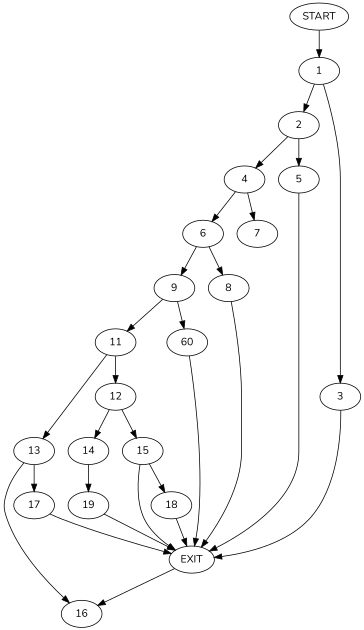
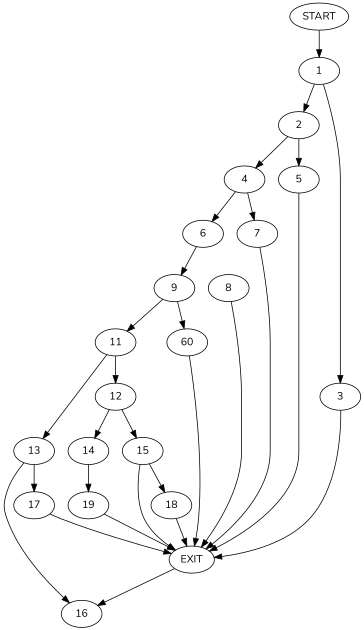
edge "6" -> "8": removed
edge "7" -> "EXIT": added
